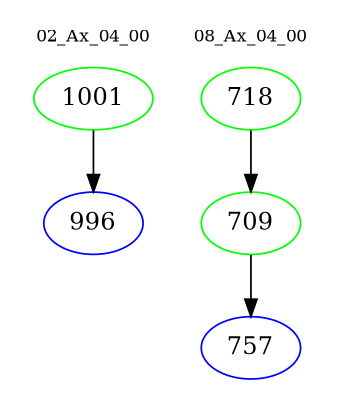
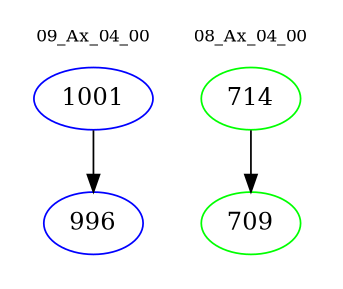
cluster "02_Ax_04_00": label "02_Ax_04_00" -> "09_Ax_04_00"
node "1001": color green -> blue
node "718": label "718" -> "714"
node "757": removed
